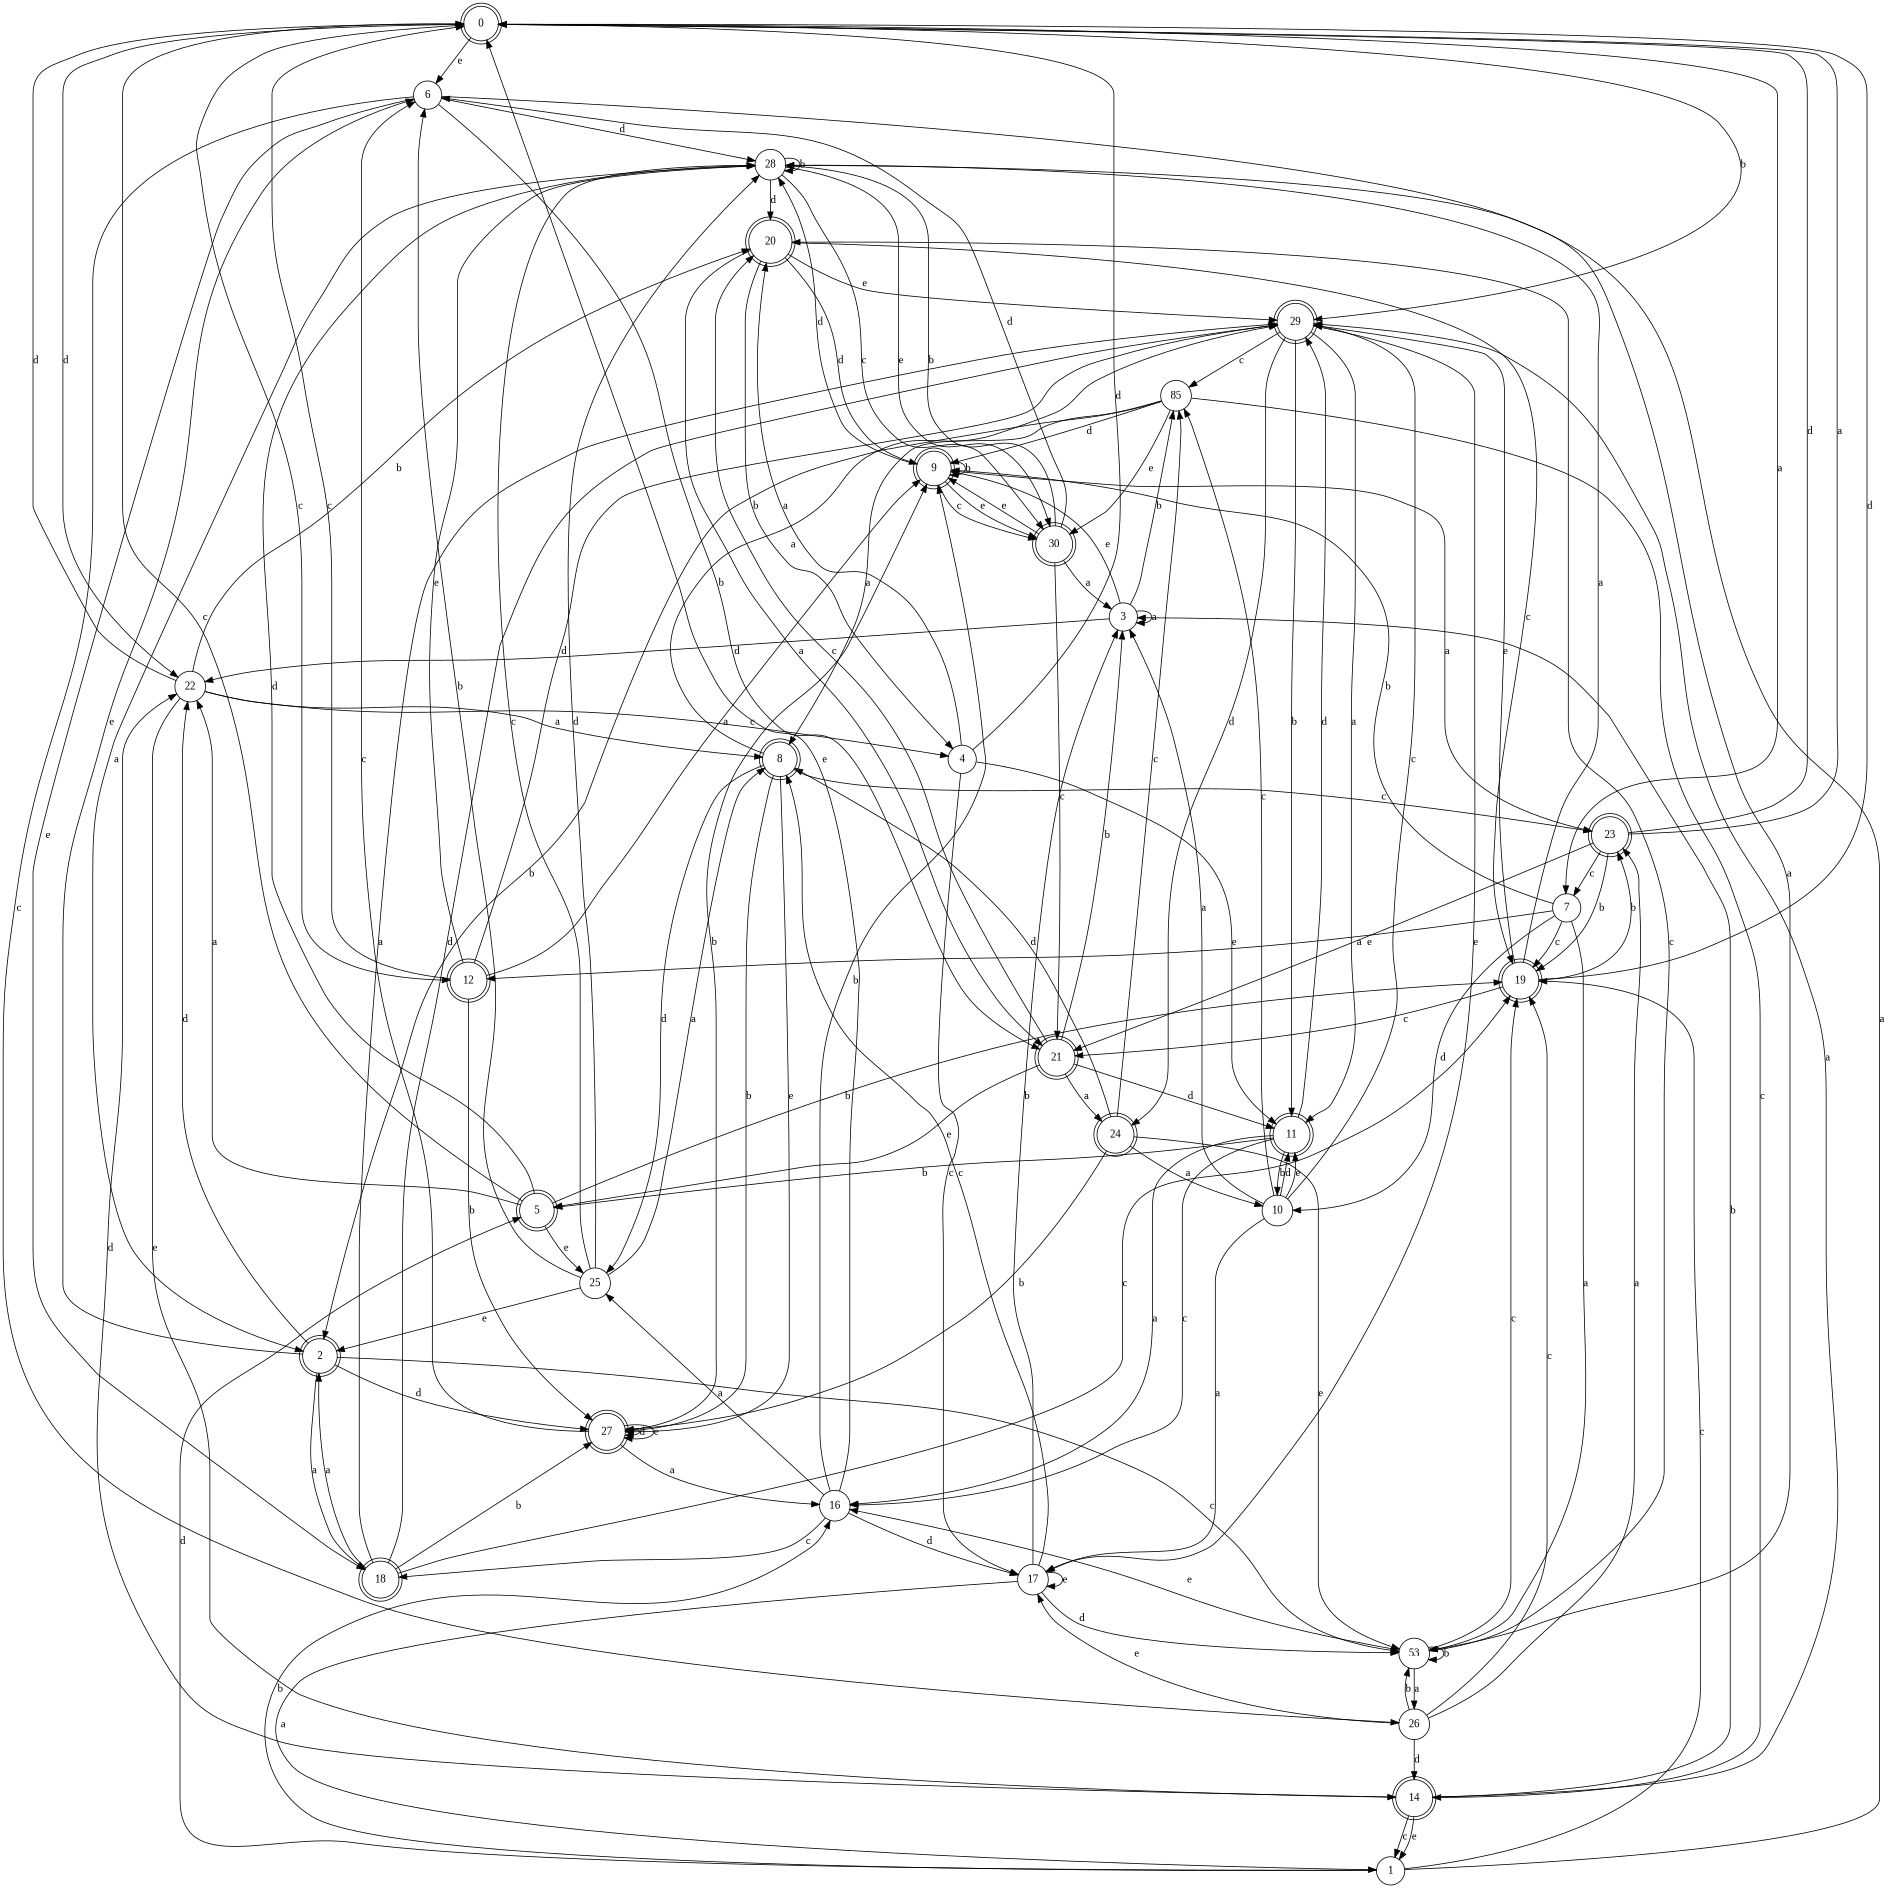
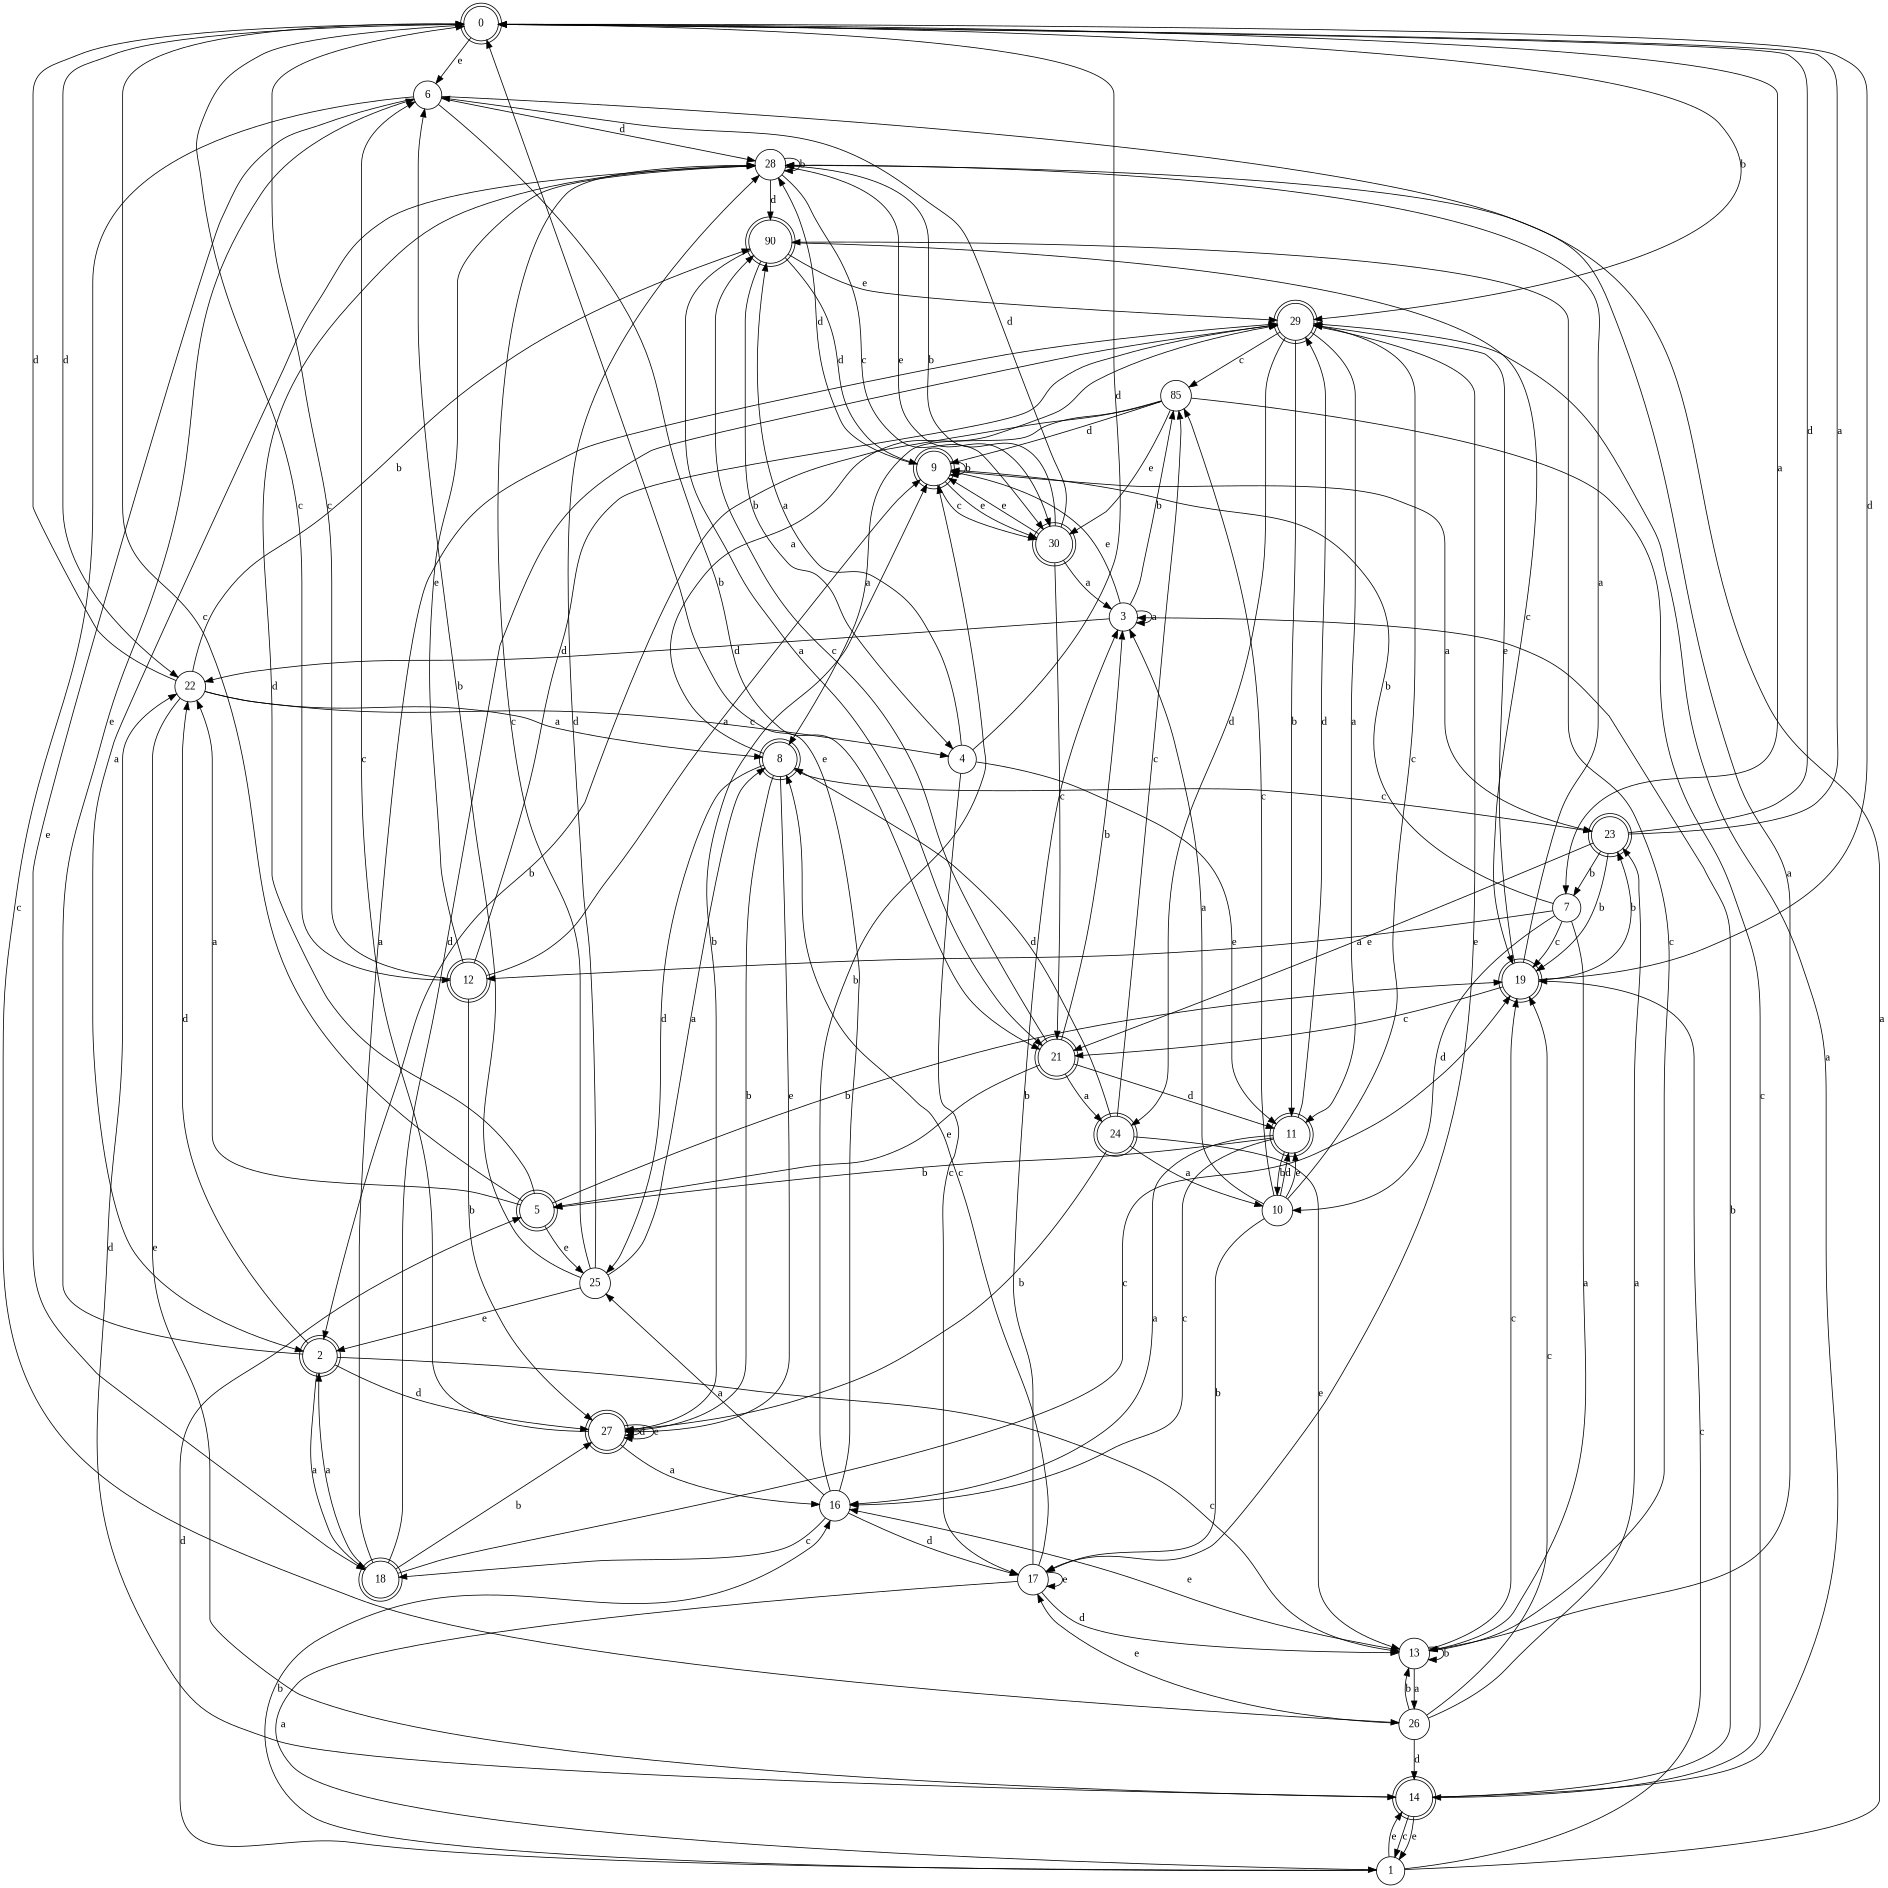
node "20": label "20" -> "90"
edge "23" -> "7": label "c" -> "b"
edge "10" -> "17": label "a" -> "b"
node "53": label "53" -> "13"
edge "1" -> "14": added, label "e"
